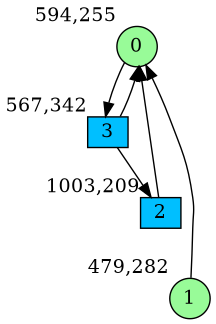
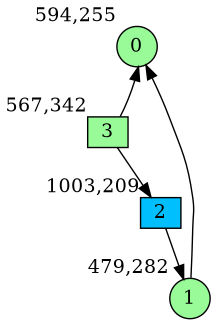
edge "0 594,255" -> "3 567,342": removed
node "3 567,342": fillcolor deepskyblue -> palegreen
edge "2 1003,209" -> "0 594,255": now "2 1003,209" -> "1 479,282"
